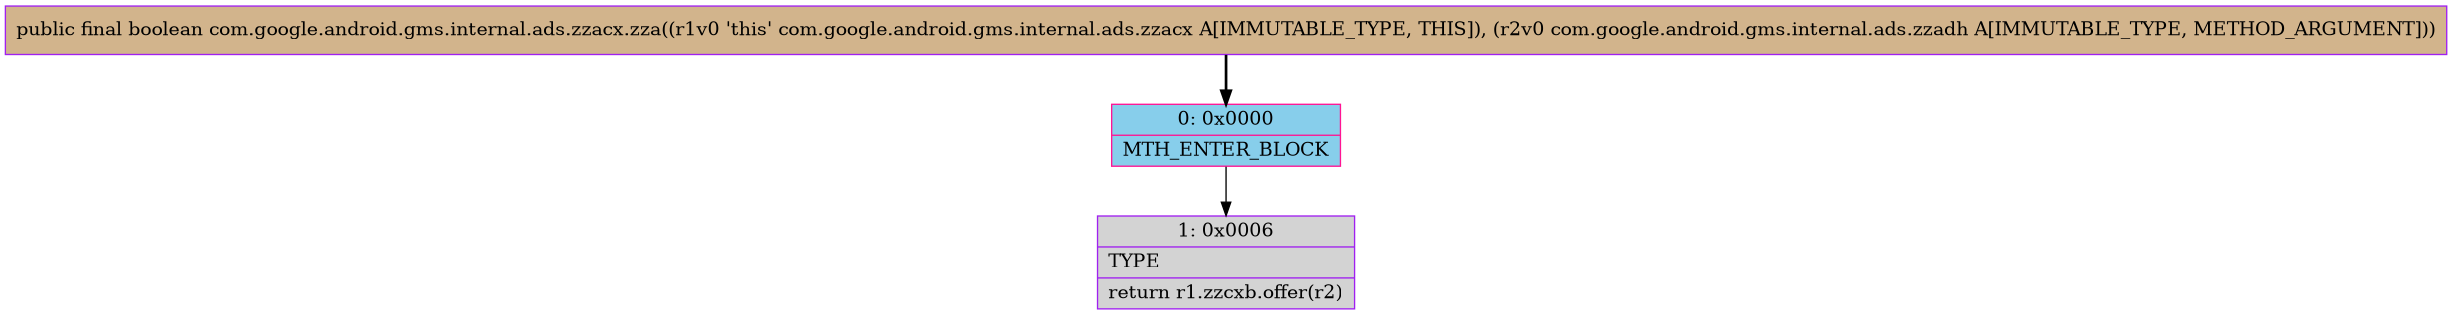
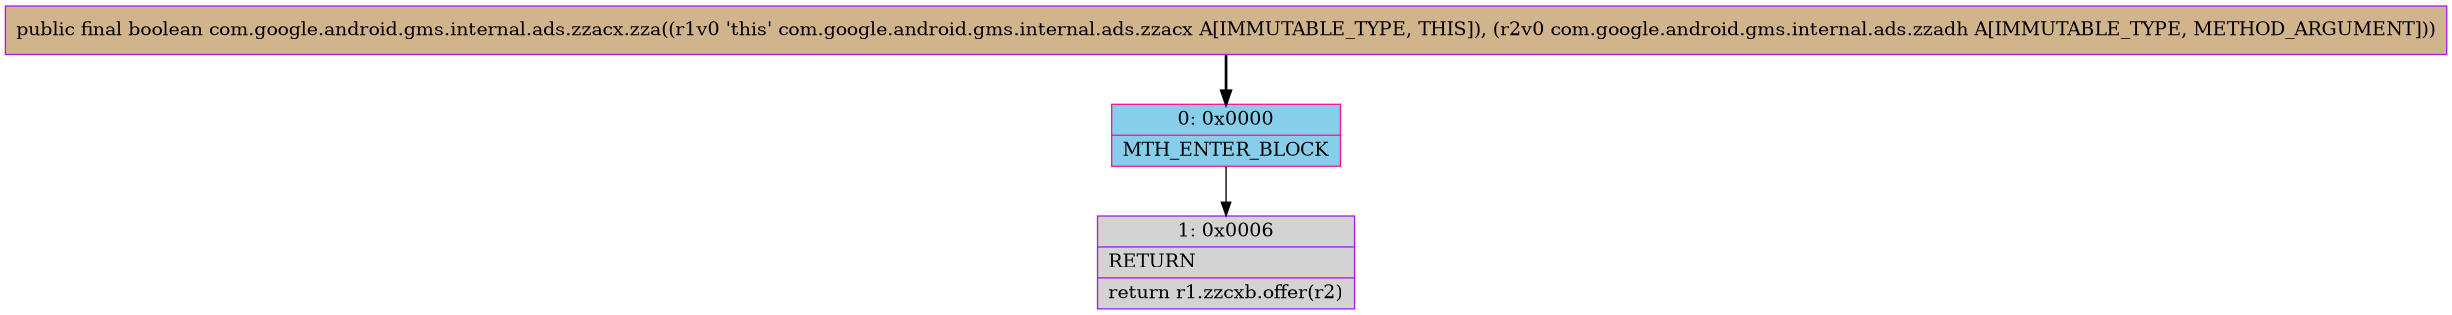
node "1: 0x0006": text "TYPE" -> "RETURN"
